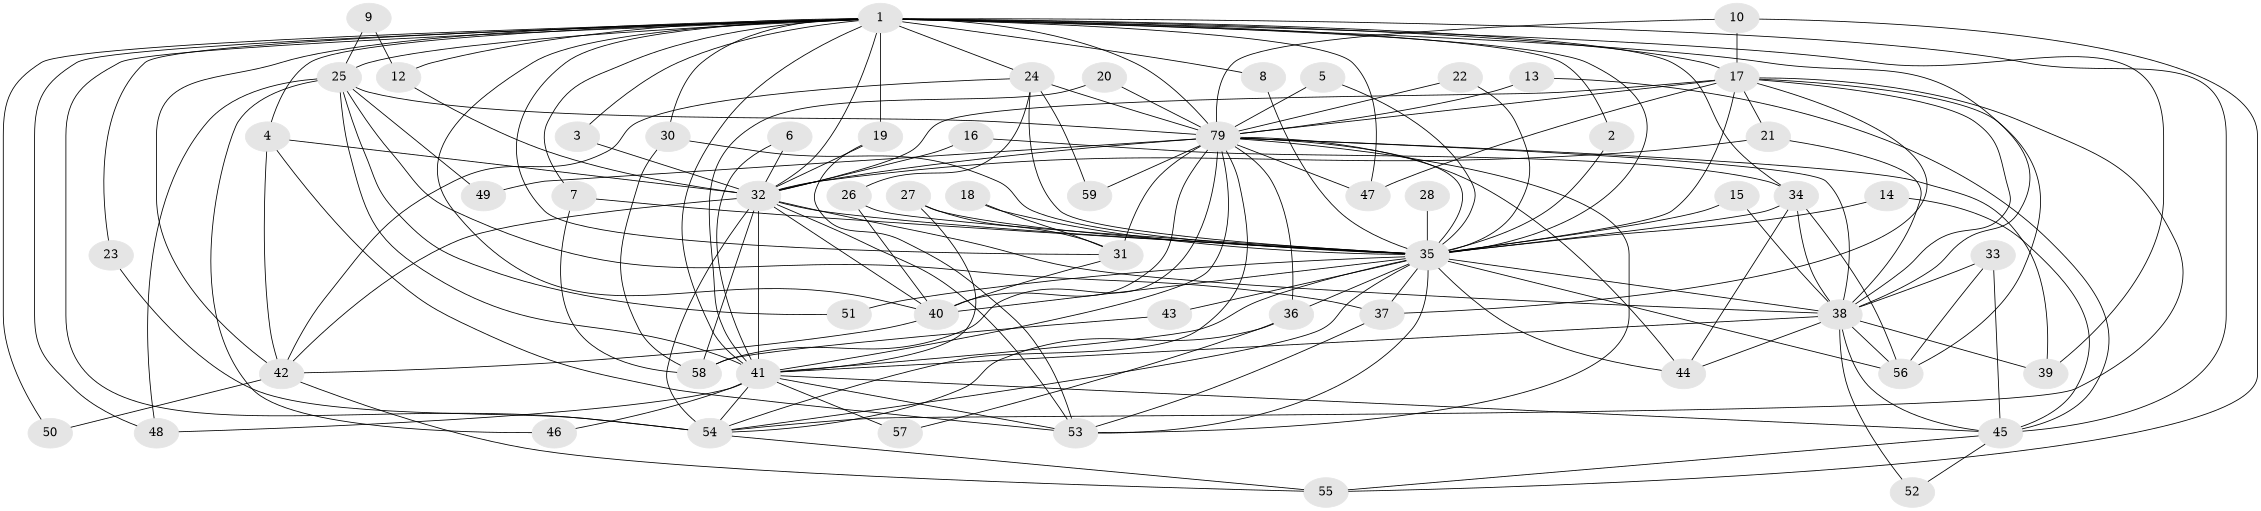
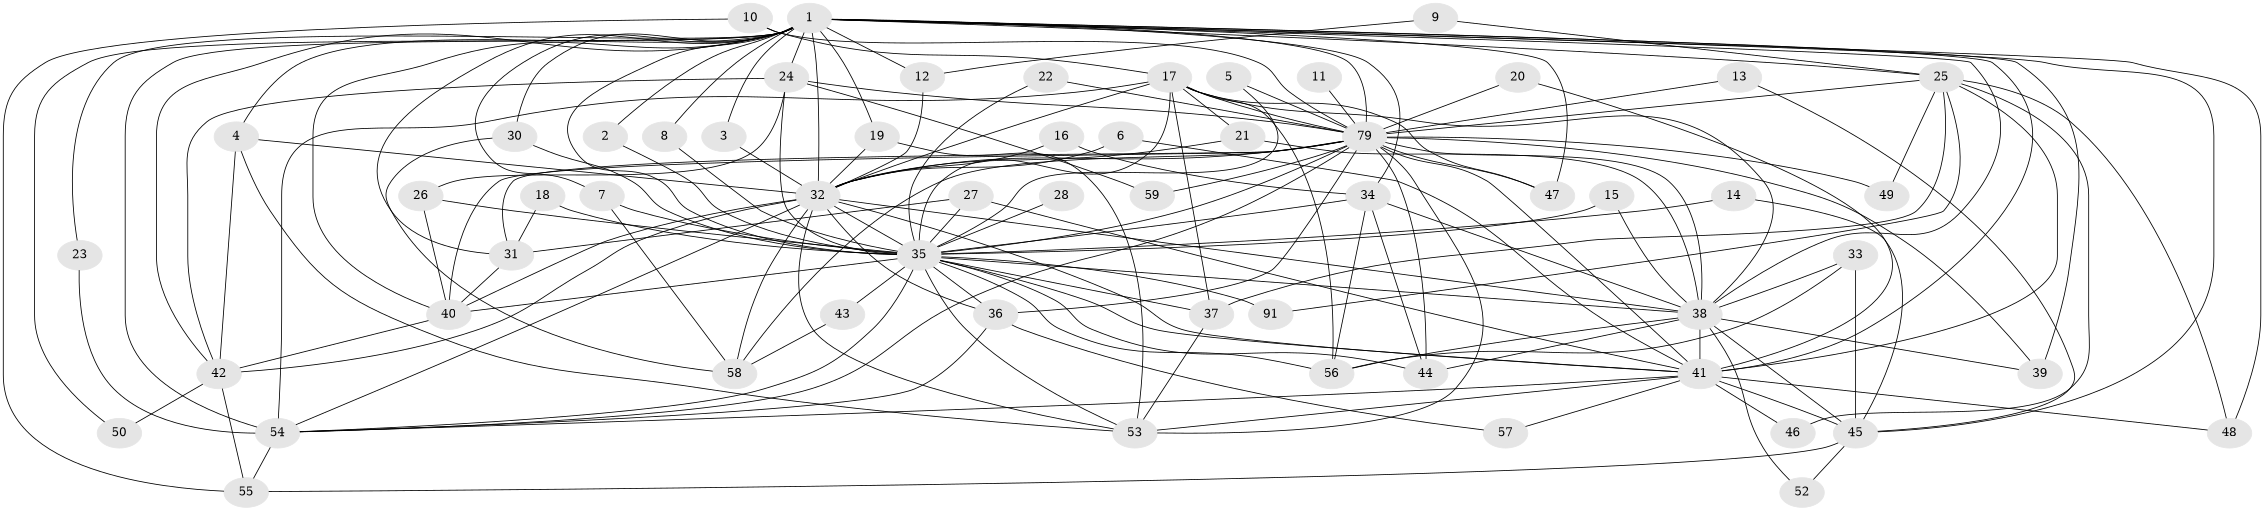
edge "1" -- "17": removed
node "11": added
edge "32" -- "36": added
node "51": label "51" -> "91"
